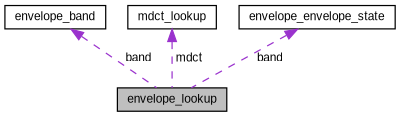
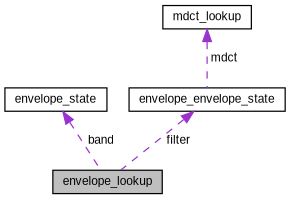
node "envelope_band": label "envelope_band" -> "envelope_state"
edge "envelope_lookup" -> "envelope_envelope_state": label " band" -> " filter"
edge "envelope_lookup" -> "mdct_lookup": now "envelope_envelope_state" -> "mdct_lookup"
